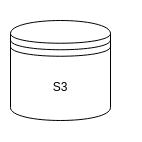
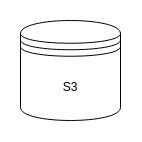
node "S3": moved (61, 71) -> (71, 71)
